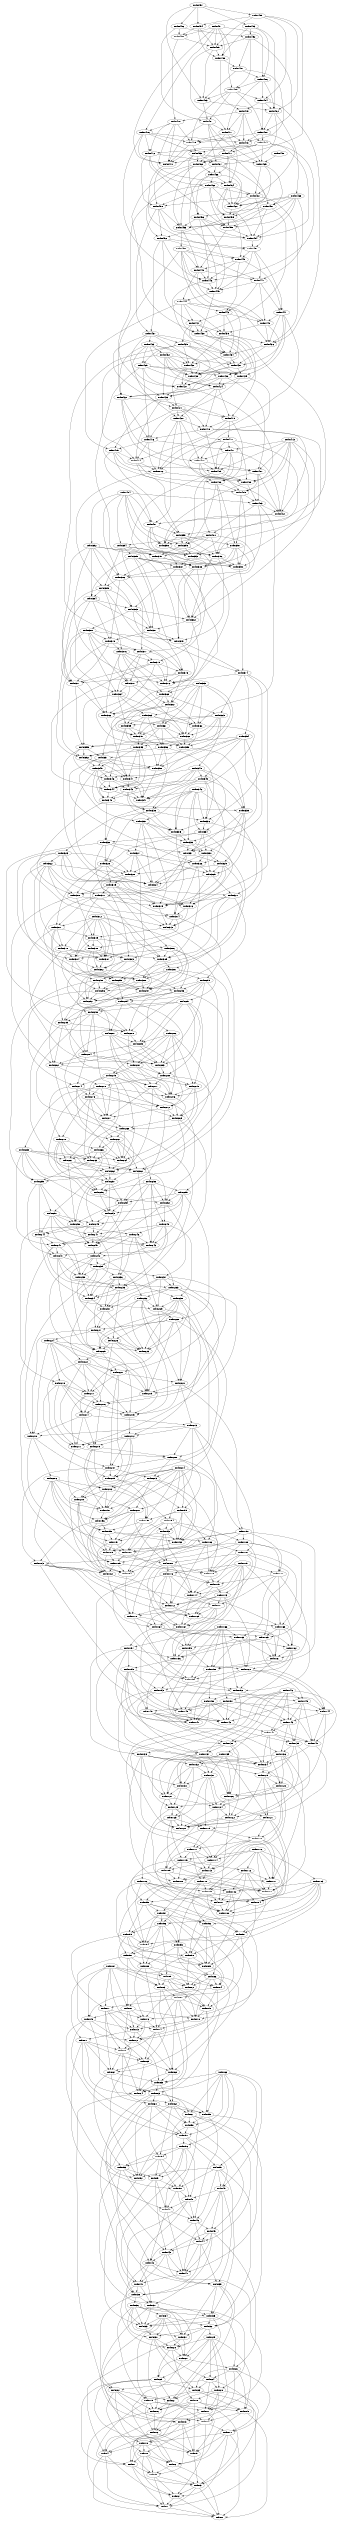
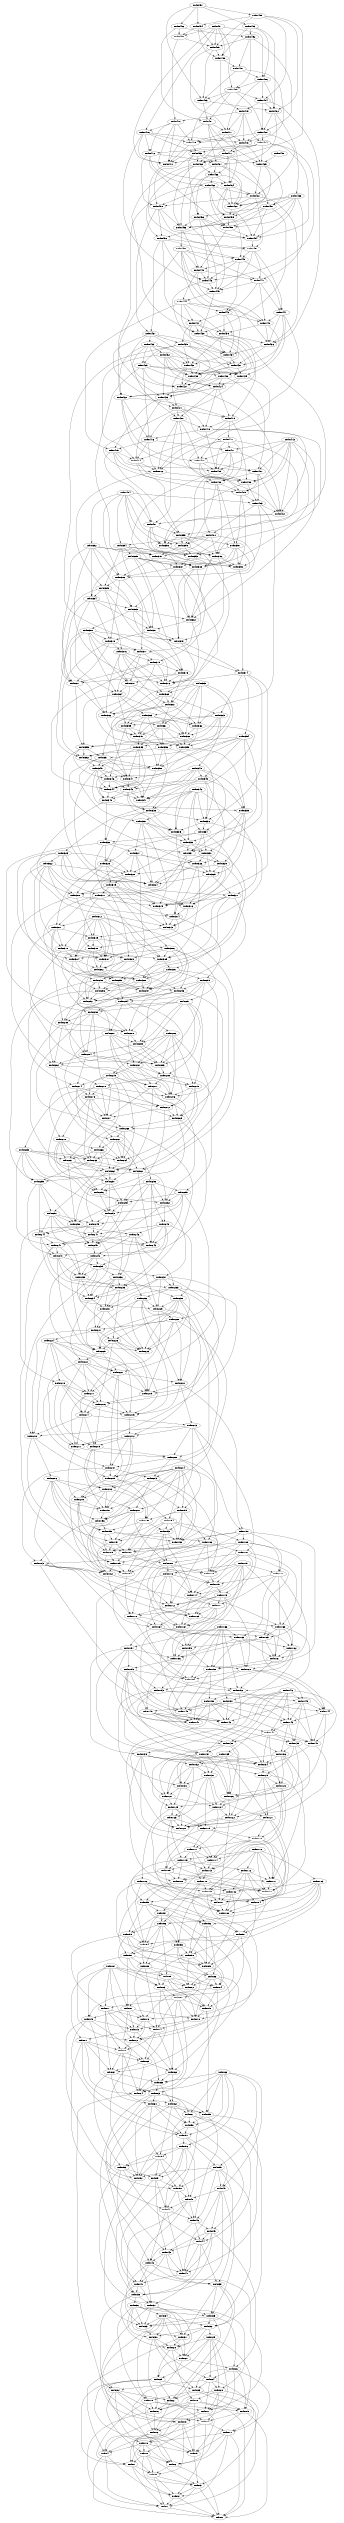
edge "nodo_18" -> "nodo_3": now "nodo_18" -> "nodo_0"
